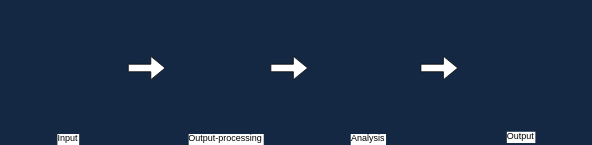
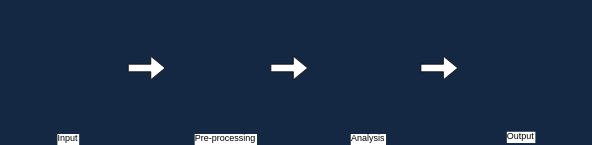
node "Output-processing": label "Output-processing" -> "Pre-processing"
